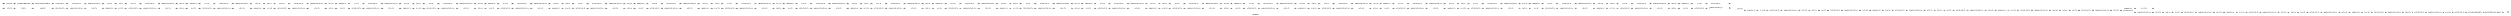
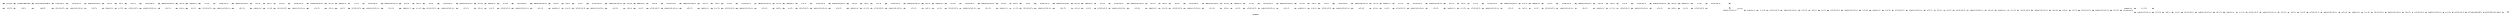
edge "N50753 (rp:64, ep:64)" -> "N50754 (rp:63, ep:63)": now "N50753 (rp:64, ep:64)" -> "N50755 (rp:62, ep:62)"
